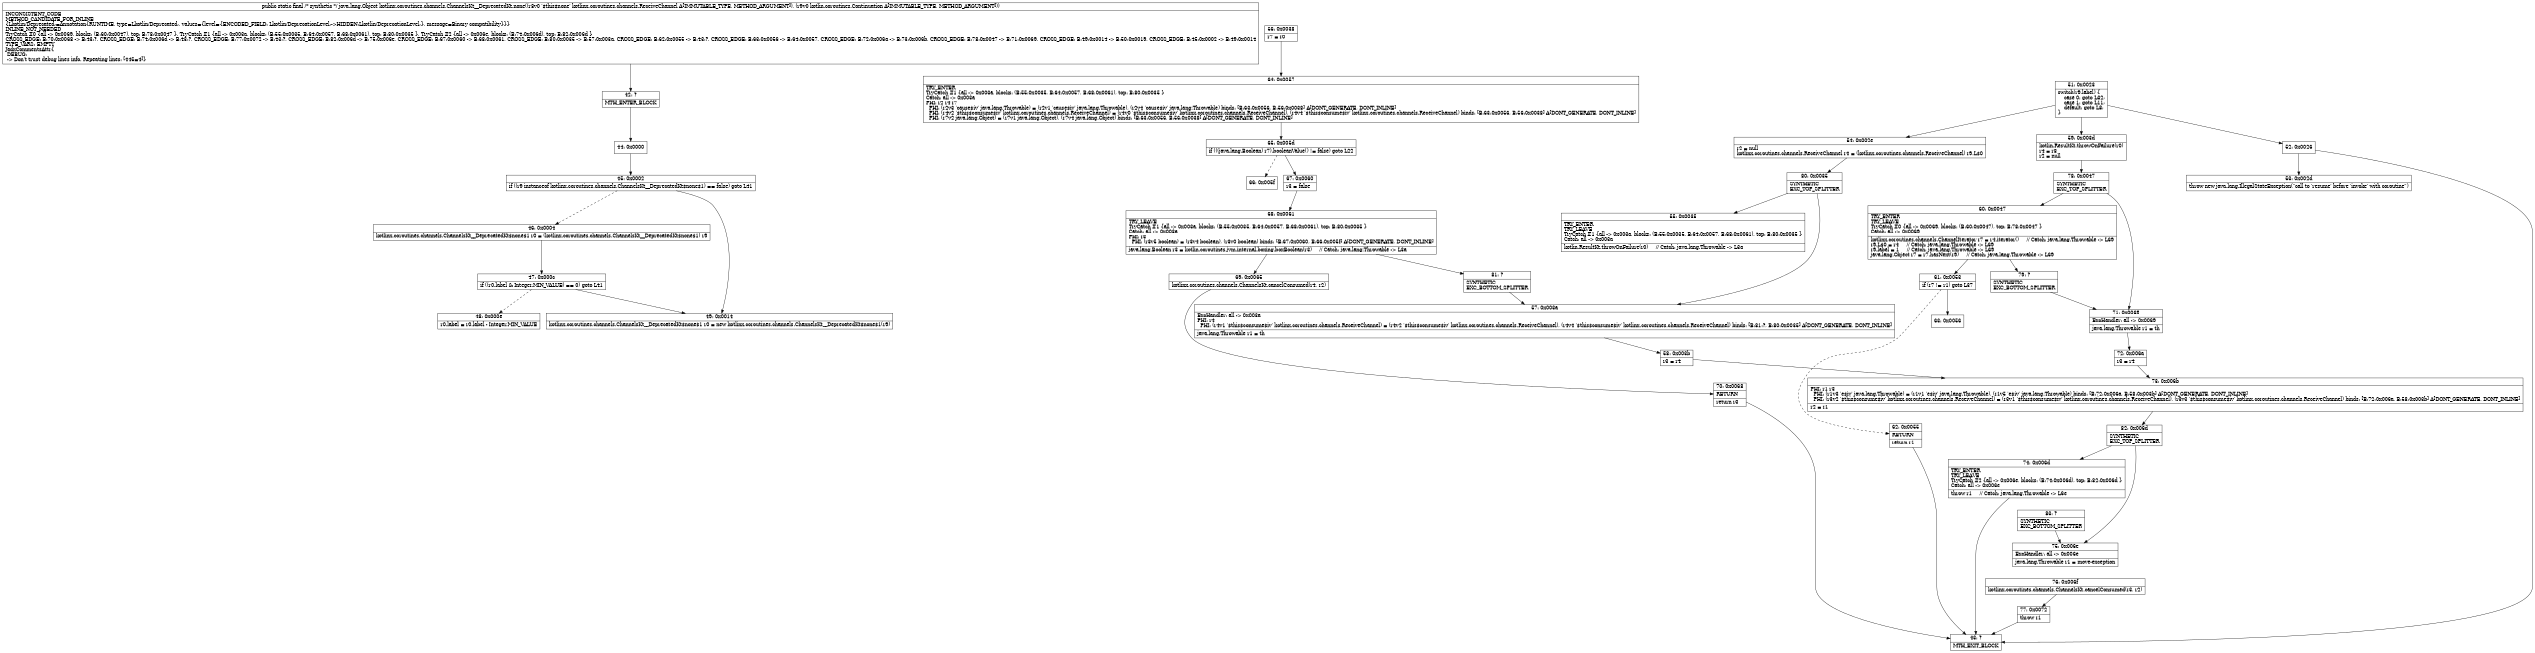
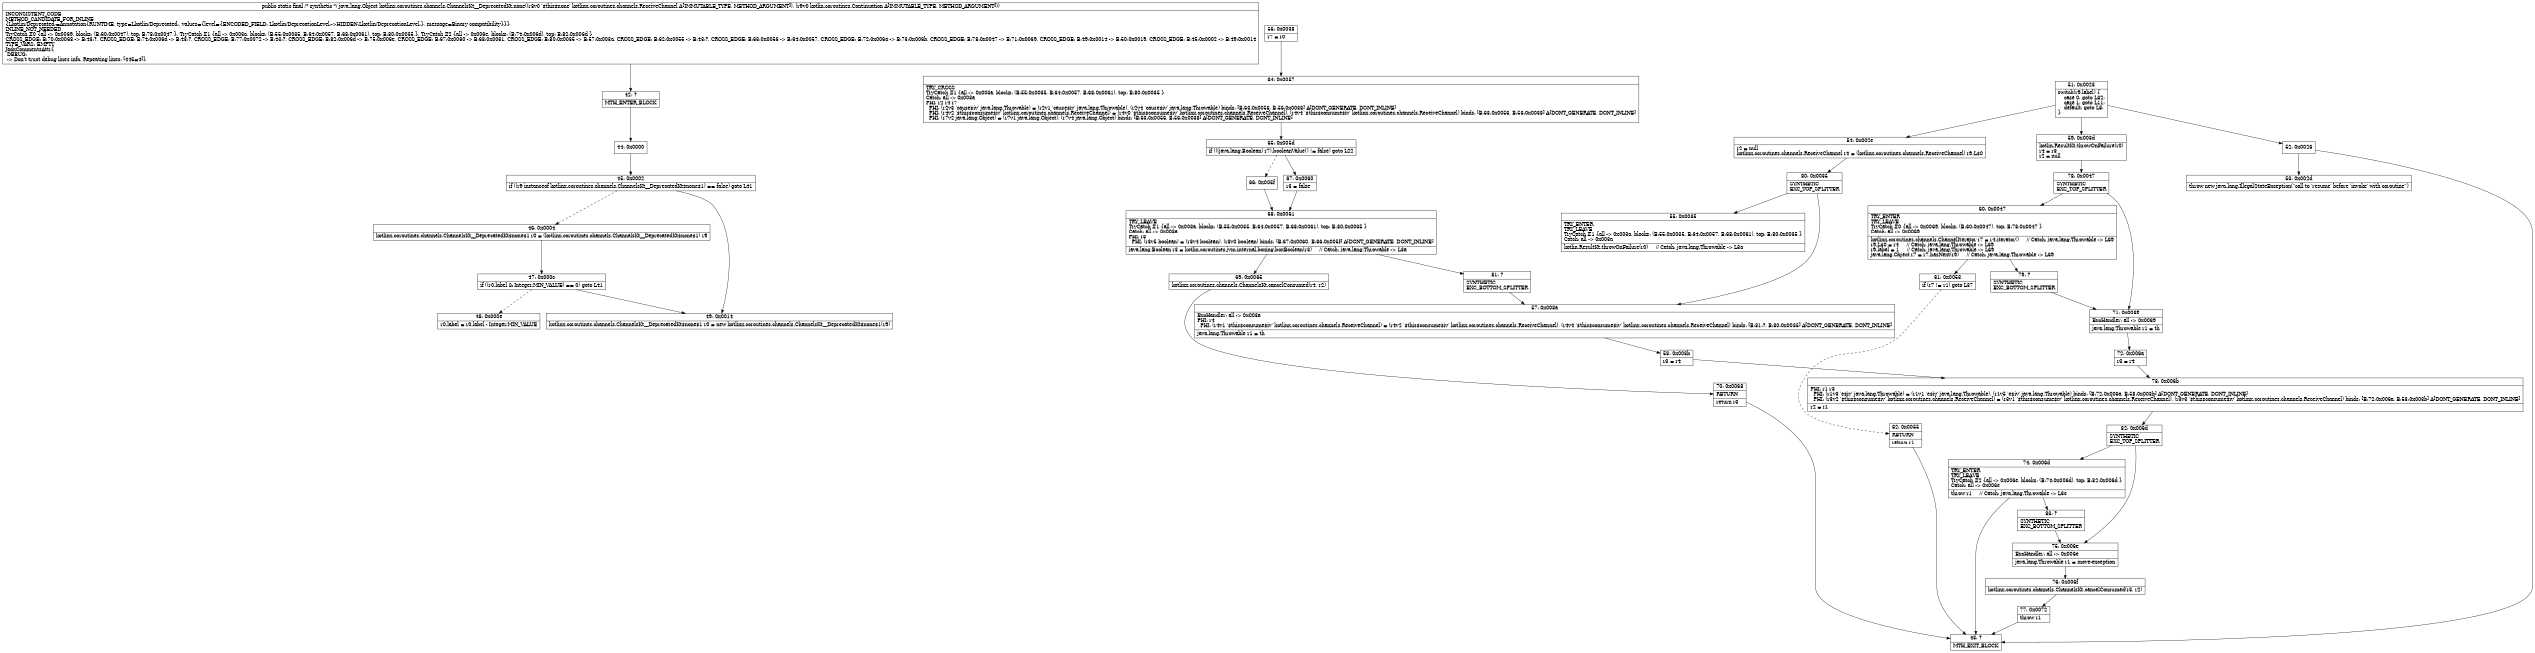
node "64: 0x0057": text "TRY_ENTER" -> "TRY_CROSS"
edge "66: 0x005f" -> "68: 0x0061": added
node "63: 0x0056": removed
edge "74: 0x006d" -> "83: ?": added
edge "75: 0x006e" -> "76: 0x006f": added
